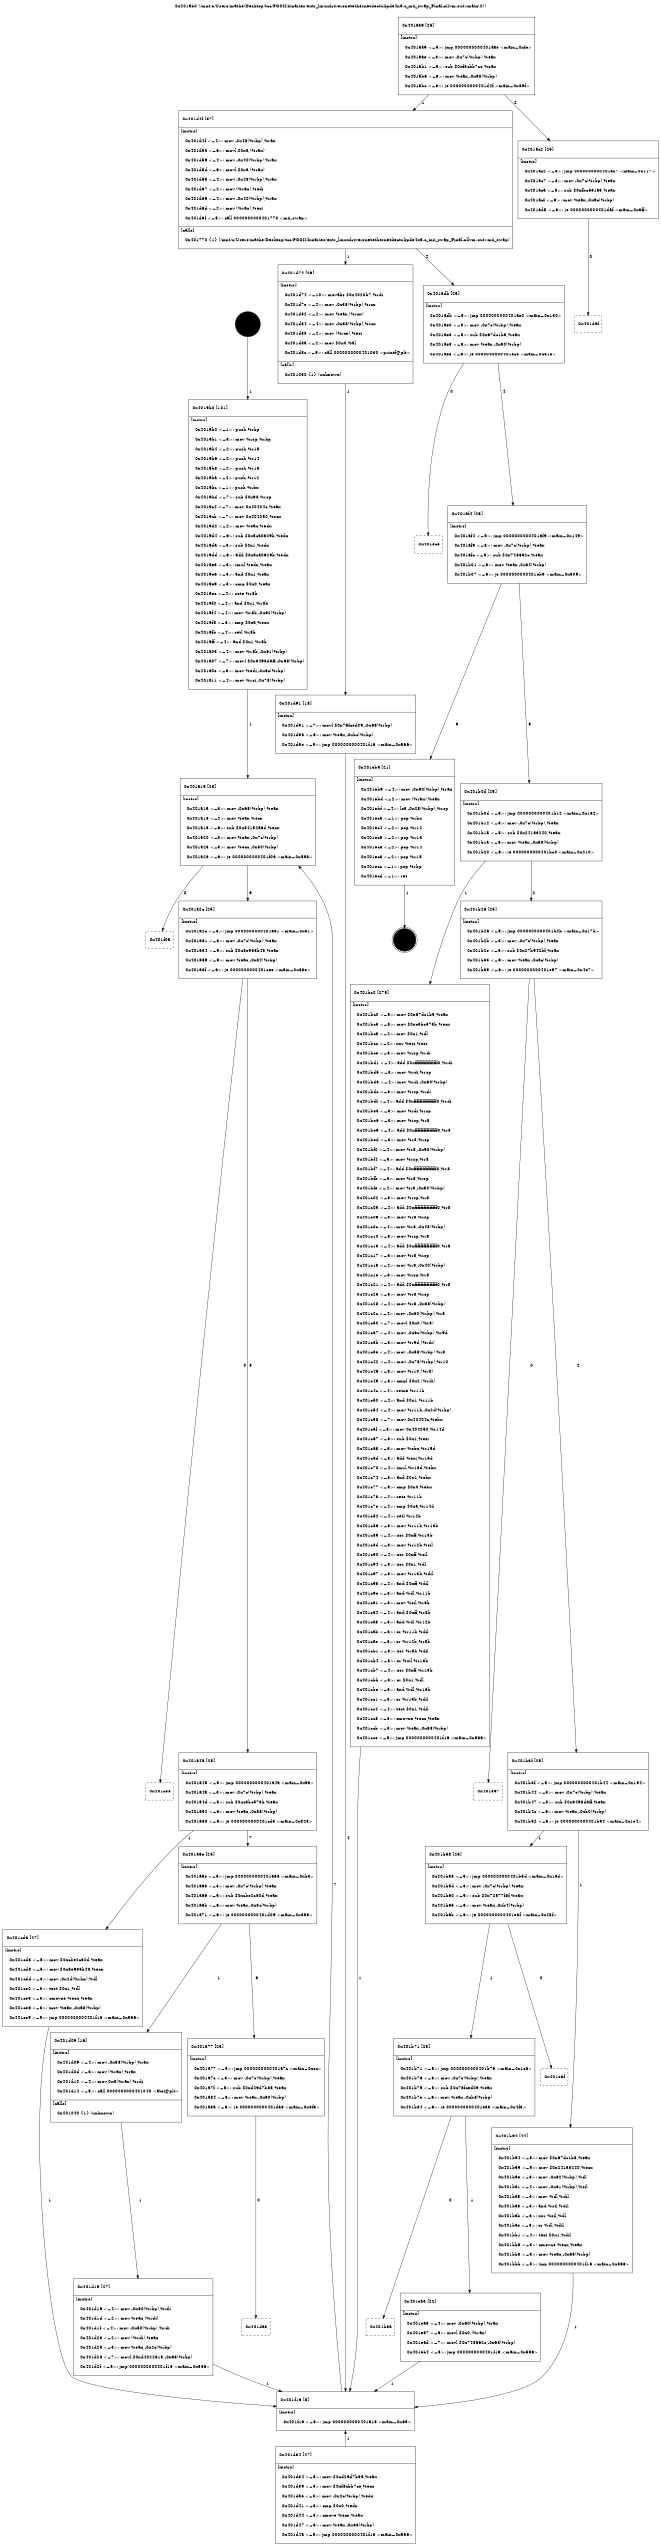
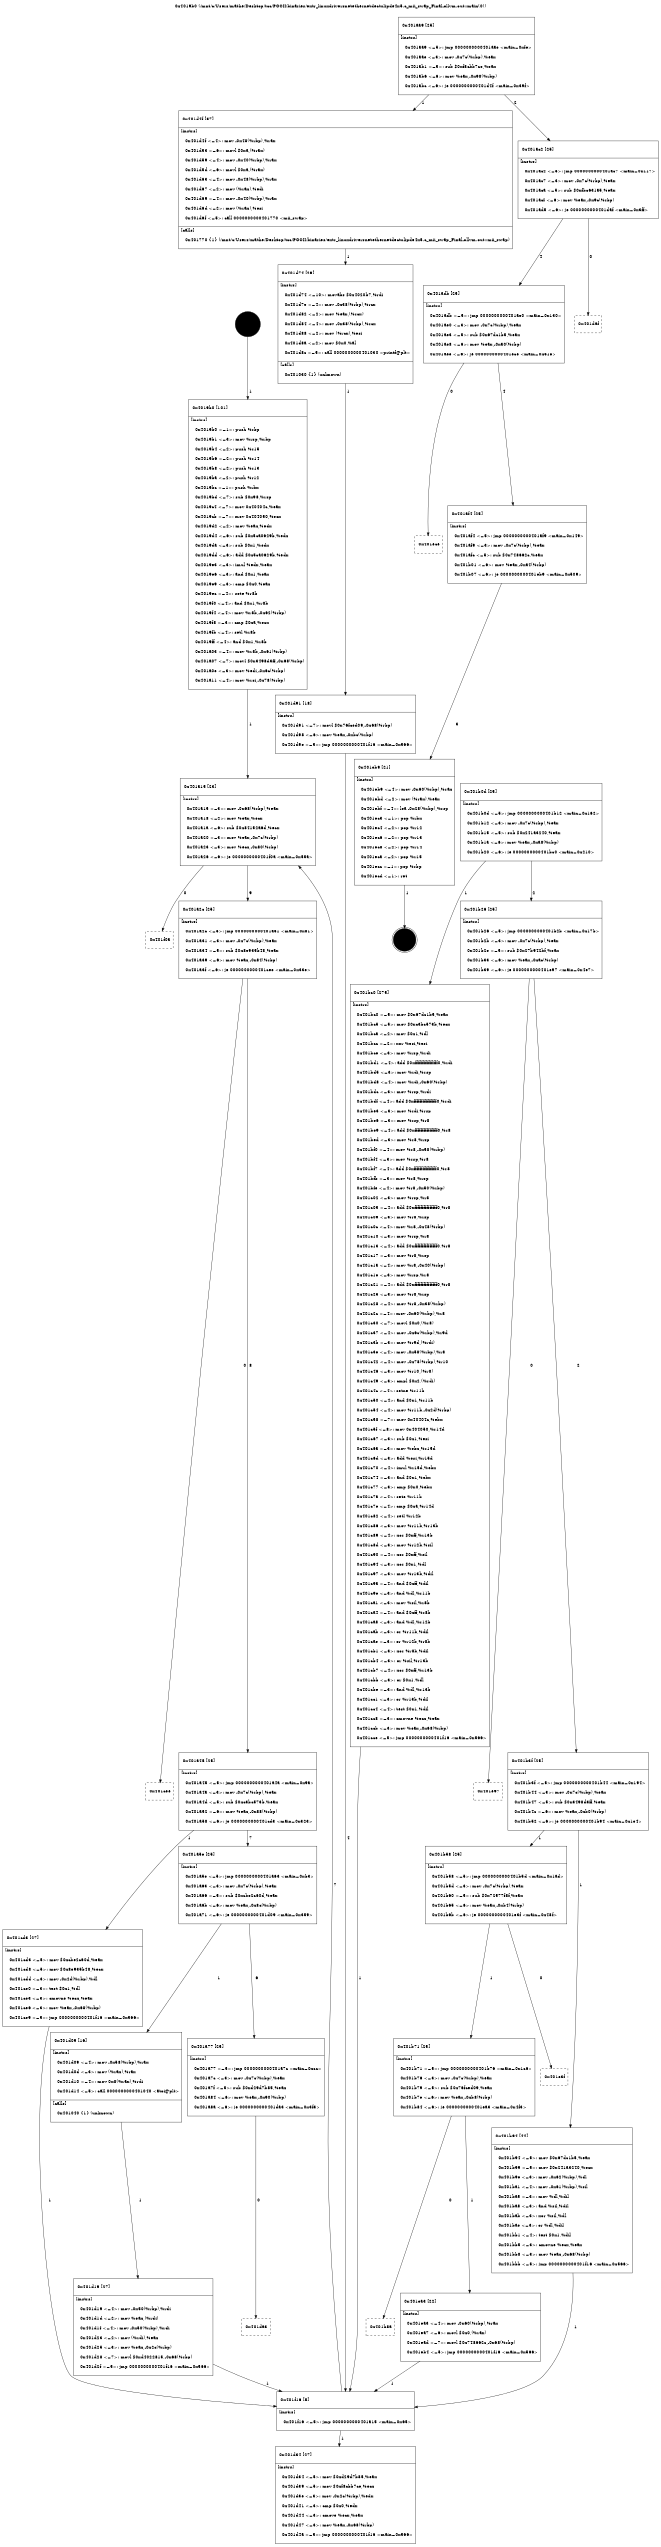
edge "0x401d4f [37]" -> "0x401adb [25]": now "0x401ac2 [25]" -> "0x401adb [25]"
edge "0x401af4 [25]" -> "0x401b0d [25]": removed, label "3"
edge "0x401d34 [27]" -> "0x401f16 [5]": reversed
